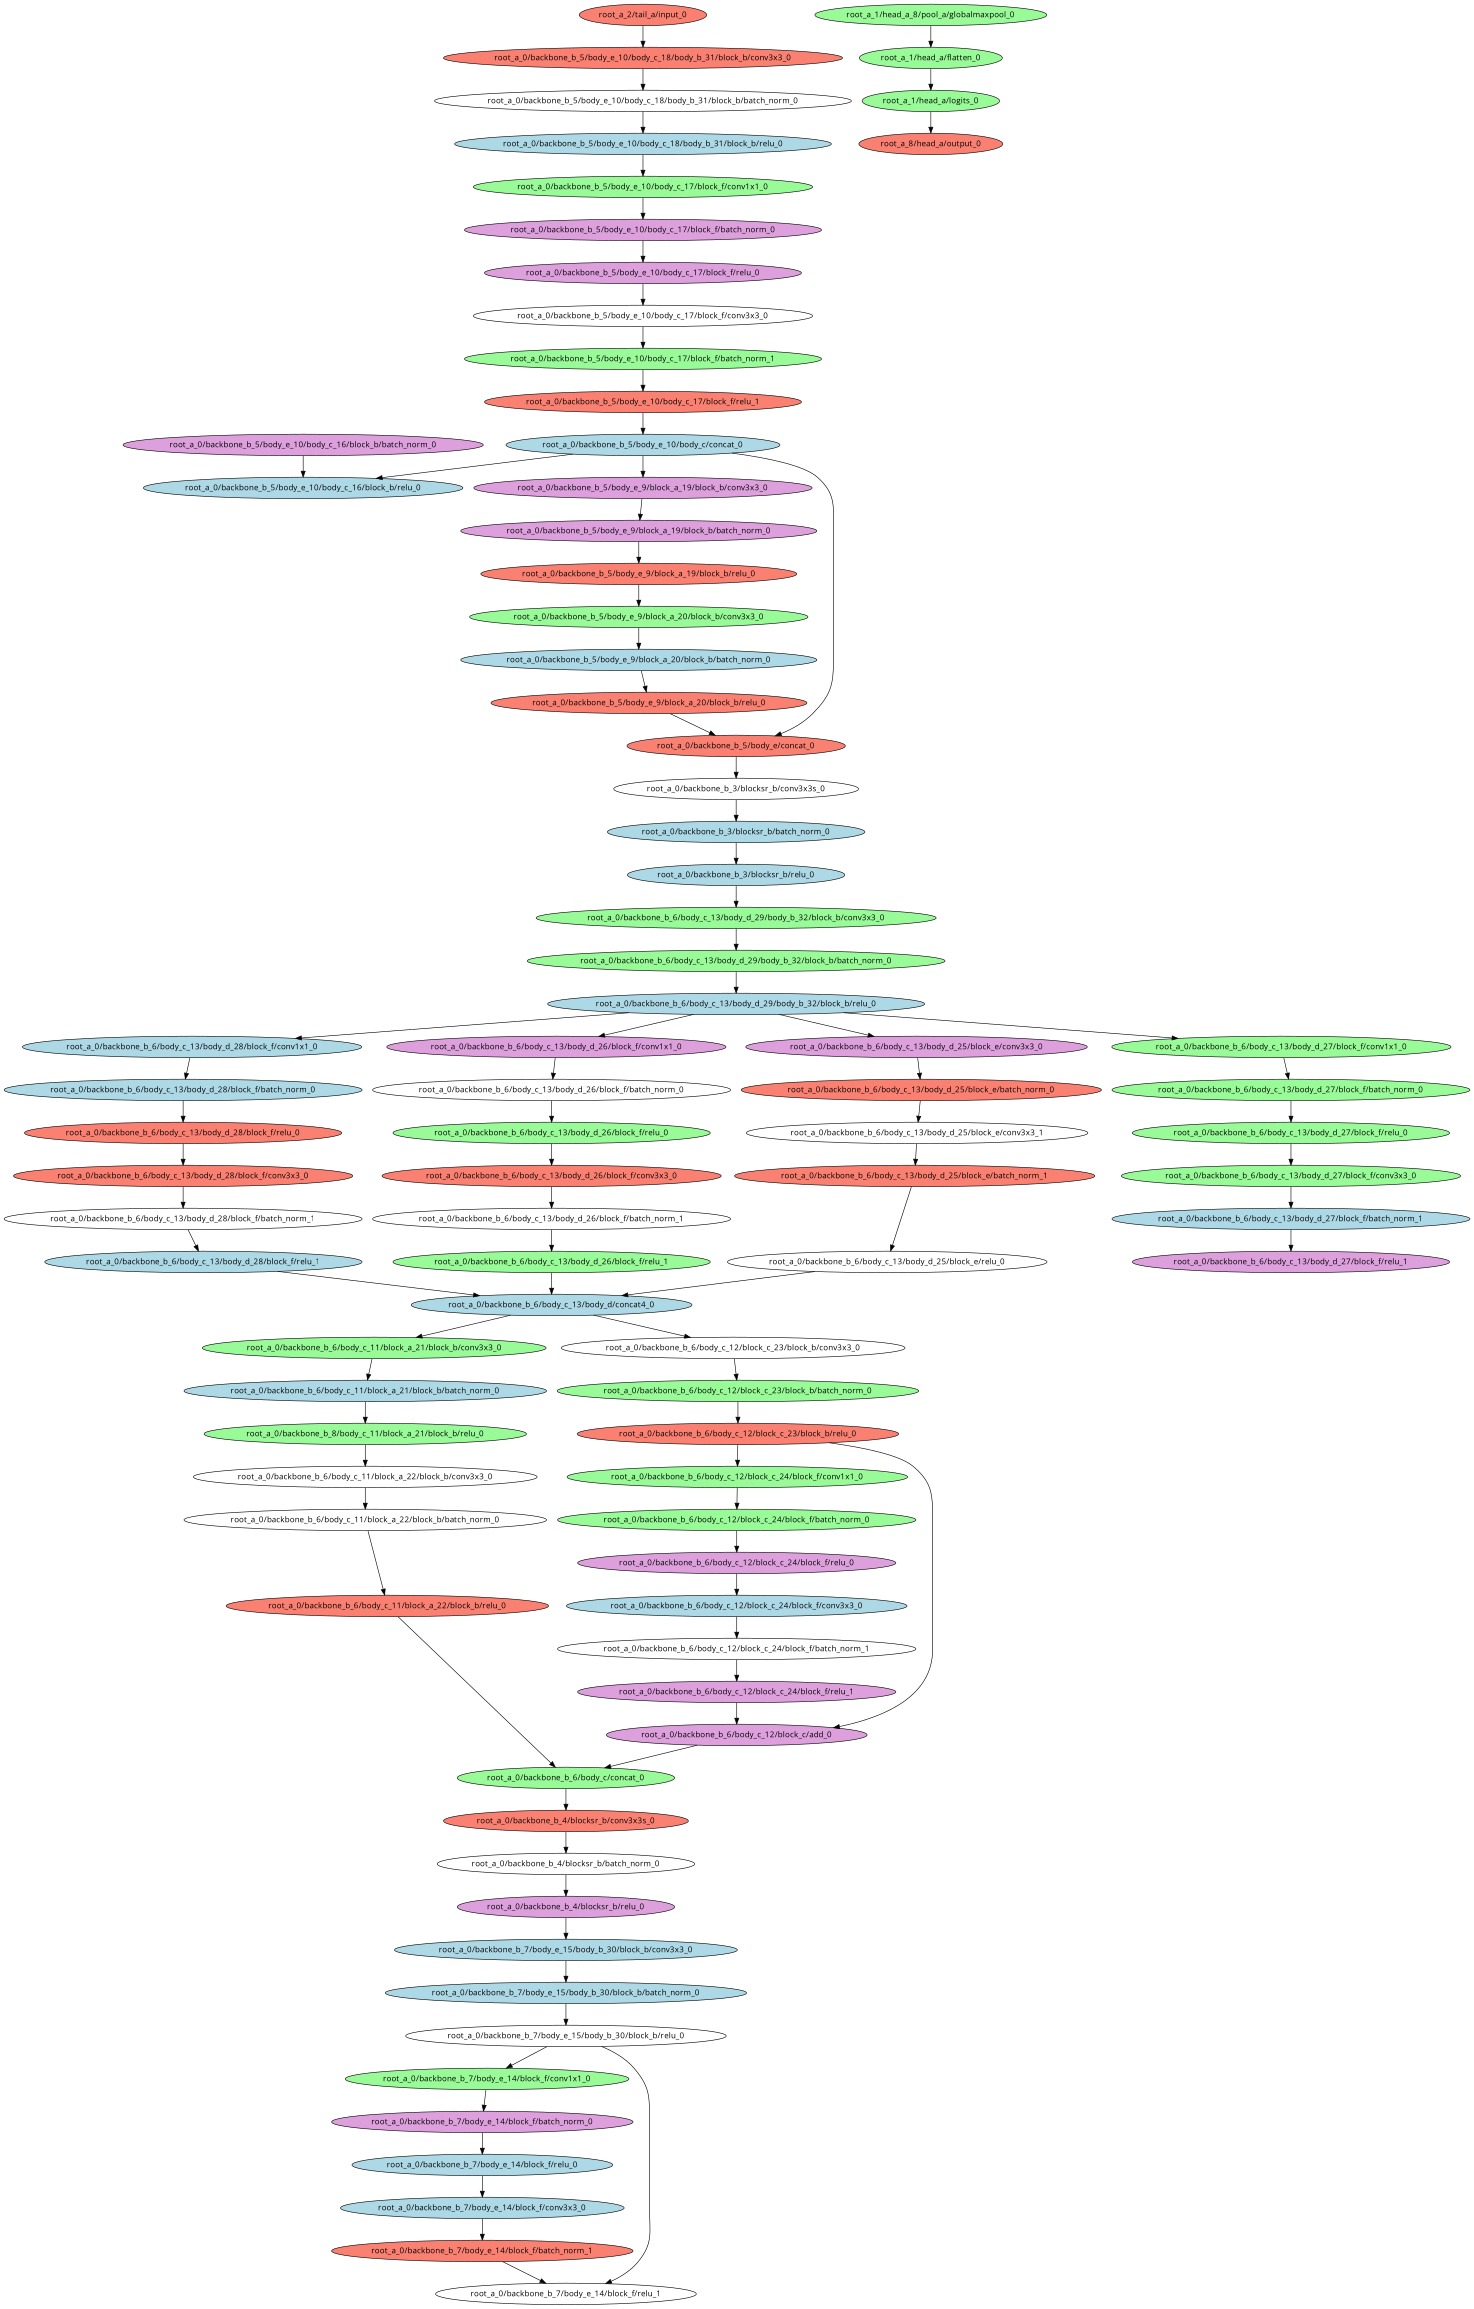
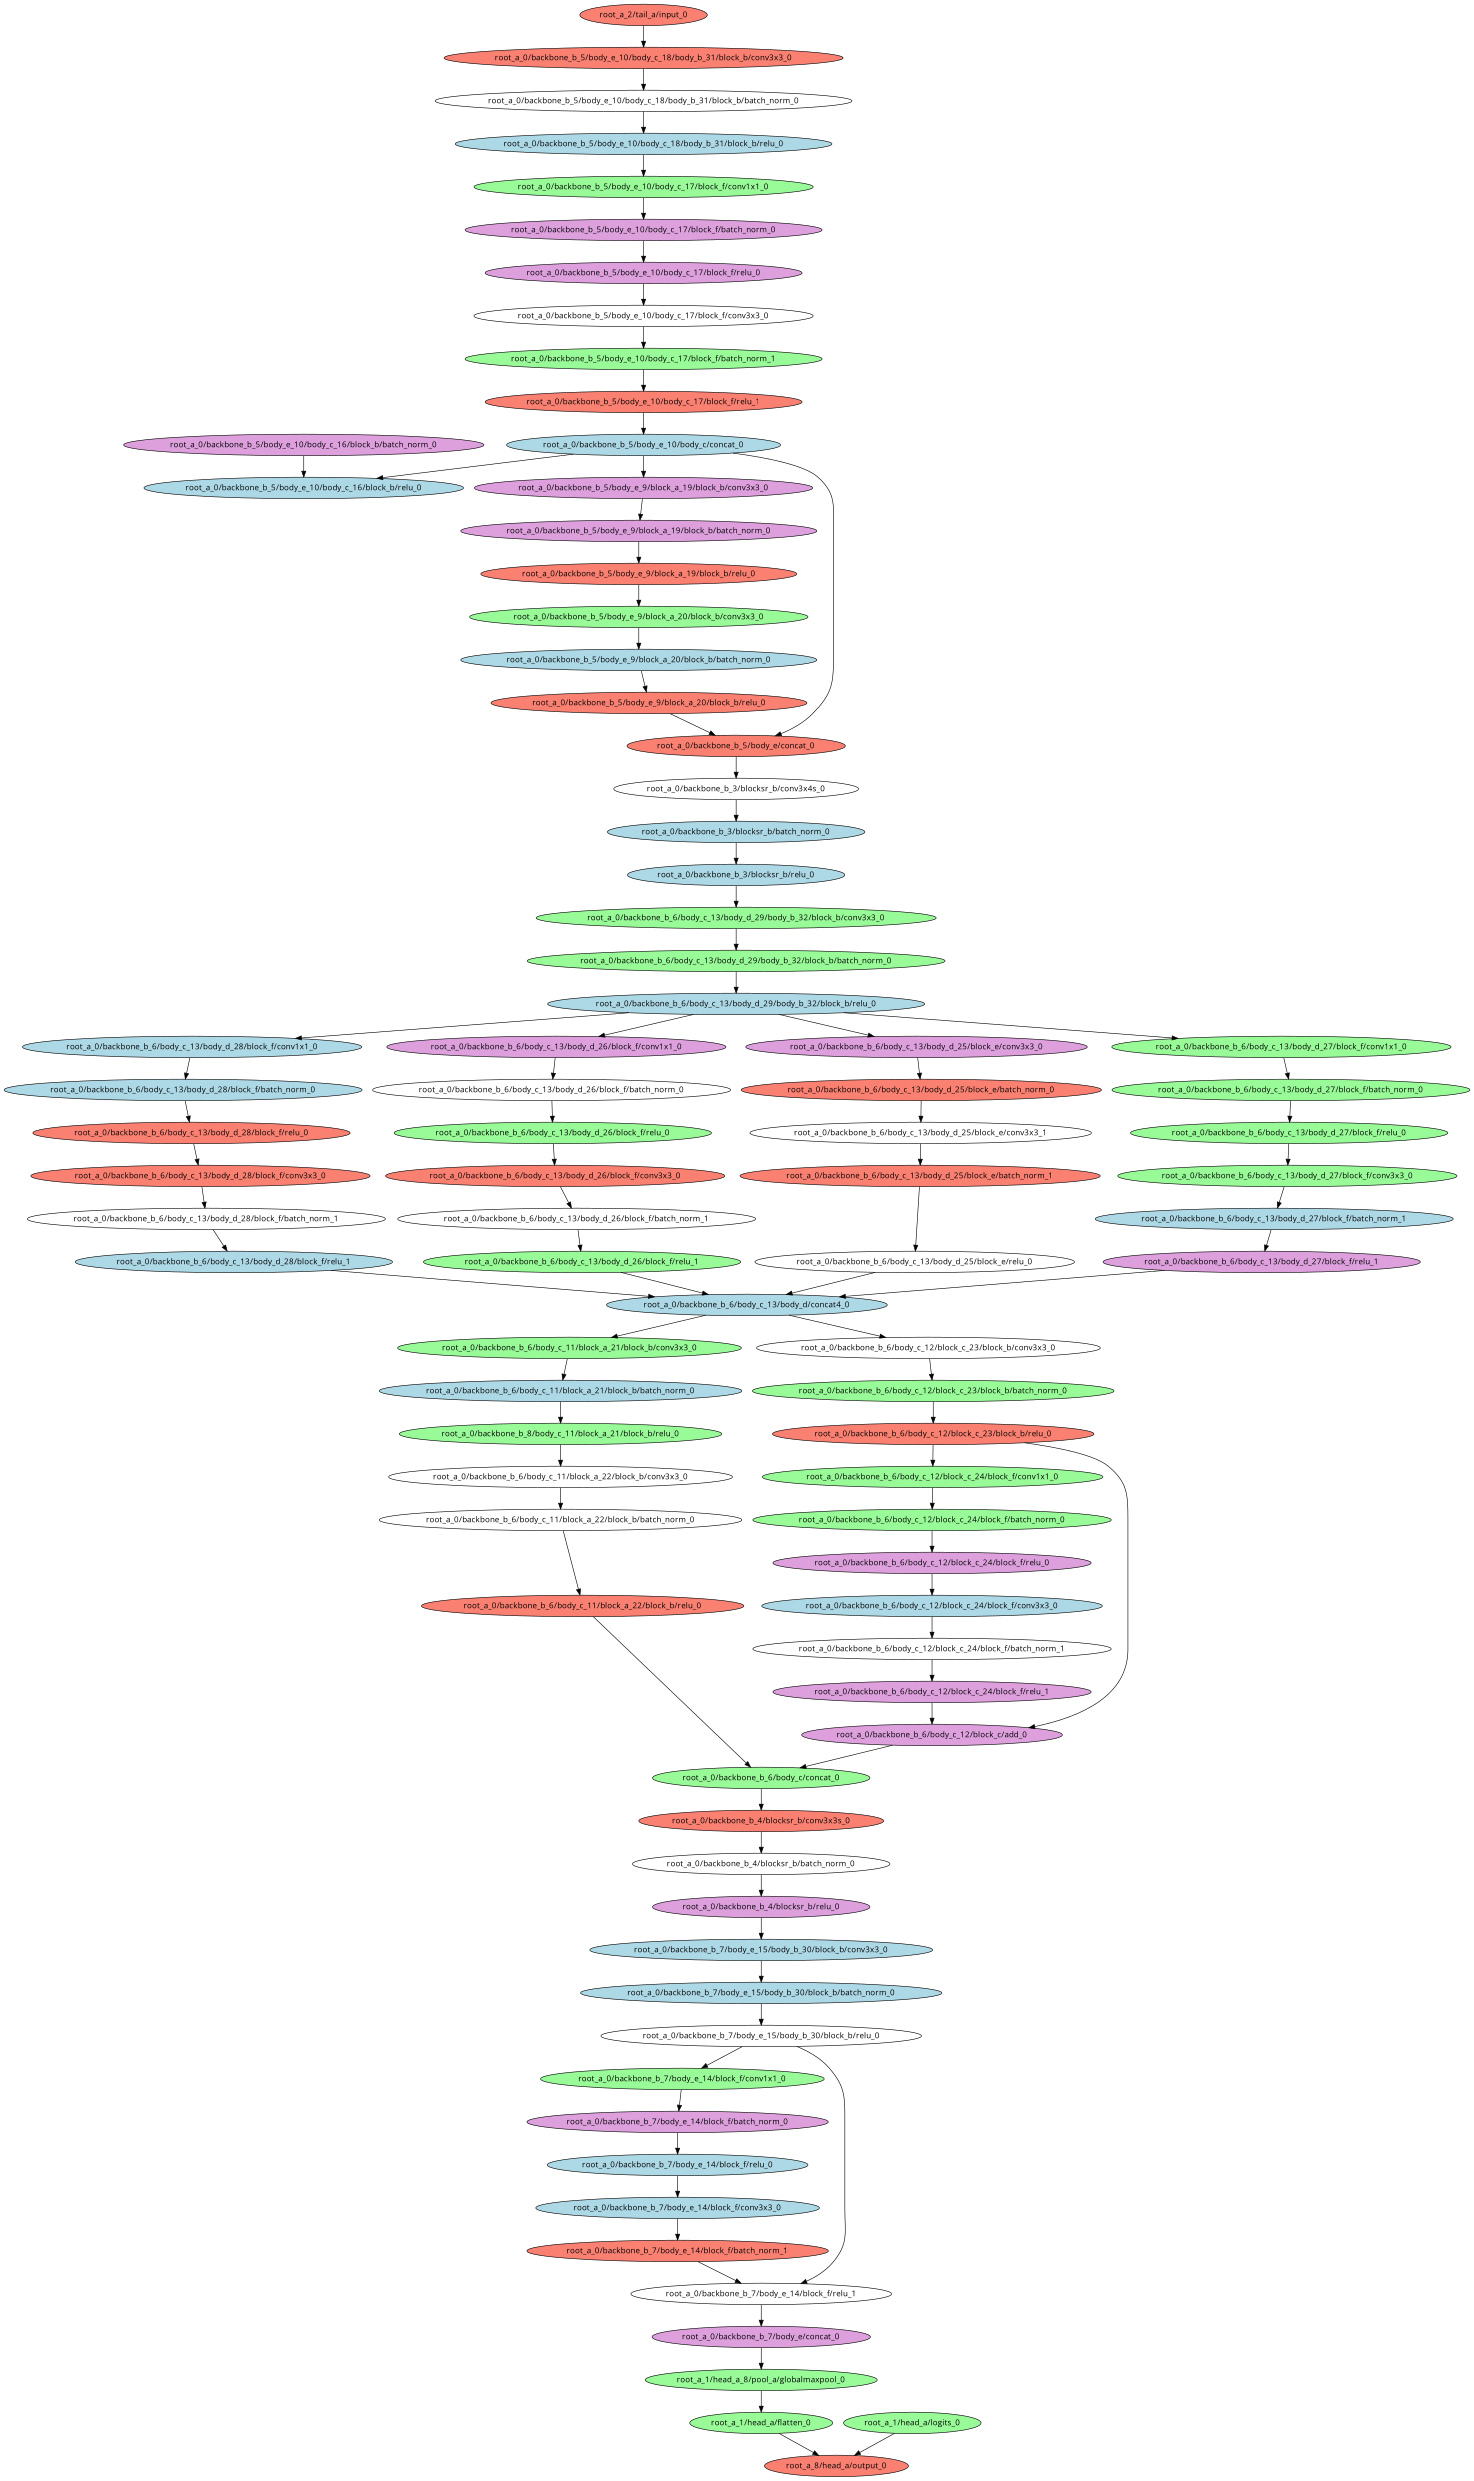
edge "root_a_1/head_a/flatten_0" -> "root_a_1/head_a/logits_0": now "root_a_1/head_a/flatten_0" -> "root_a_8/head_a/output_0"
node "root_a_0/backbone_b_3/blocksr_b/conv3x3s_0": label "root_a_0/backbone_b_3/blocksr_b/conv3x3s_0" -> "root_a_0/backbone_b_3/blocksr_b/conv3x4s_0"
edge "root_a_0/backbone_b_6/body_c_13/body_d_27/block_f/relu_1" -> "root_a_0/backbone_b_6/body_c_13/body_d/concat4_0": added
node "root_a_0/backbone_b_7/body_e/concat_0": added
